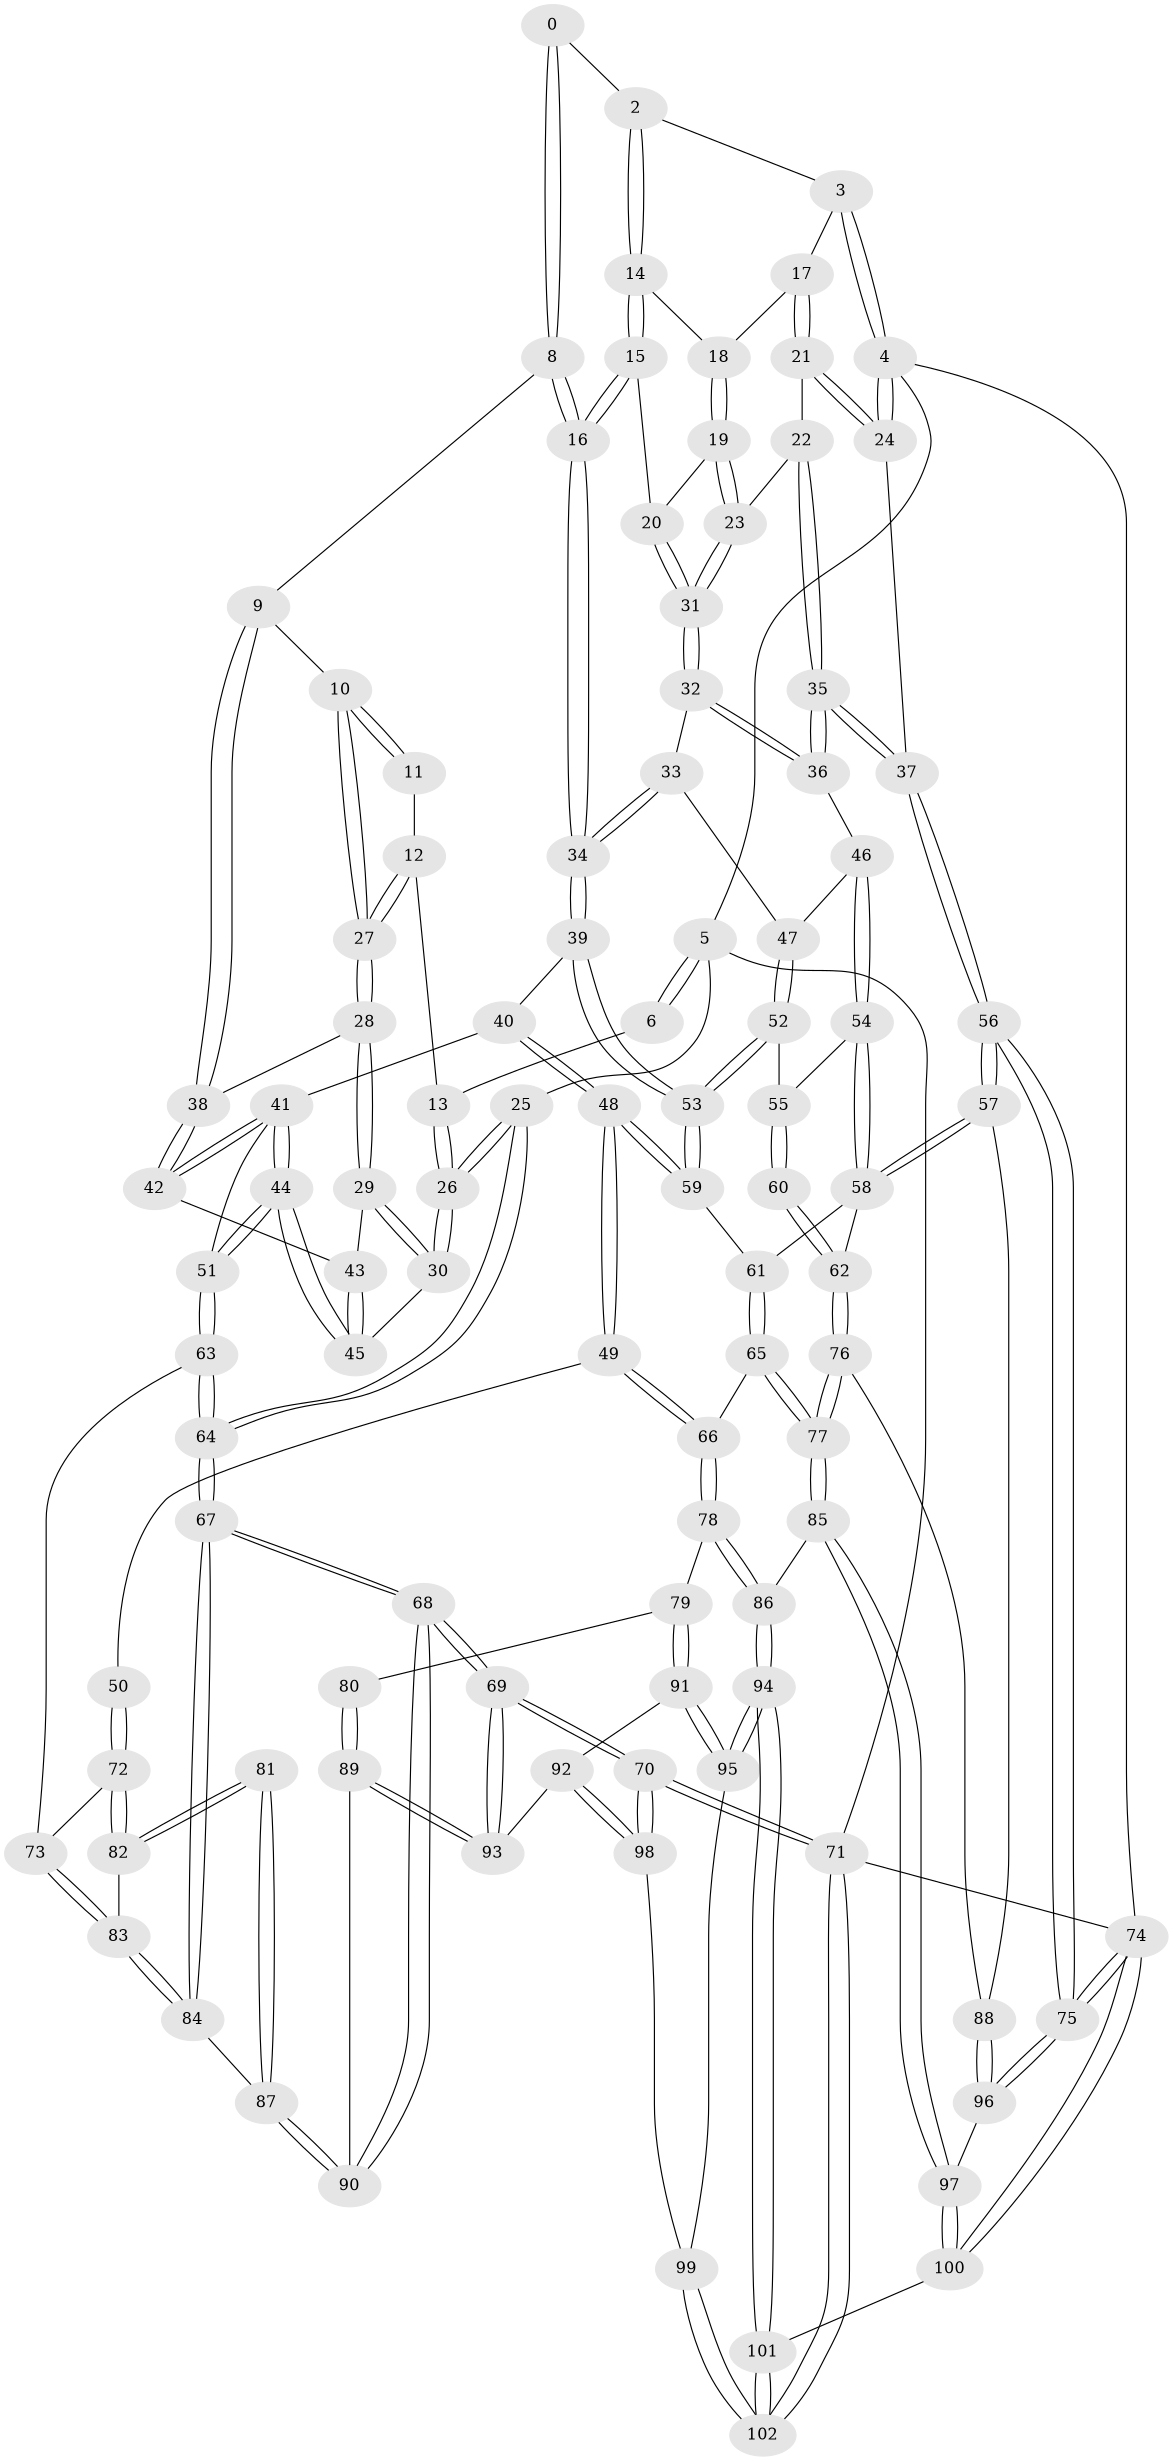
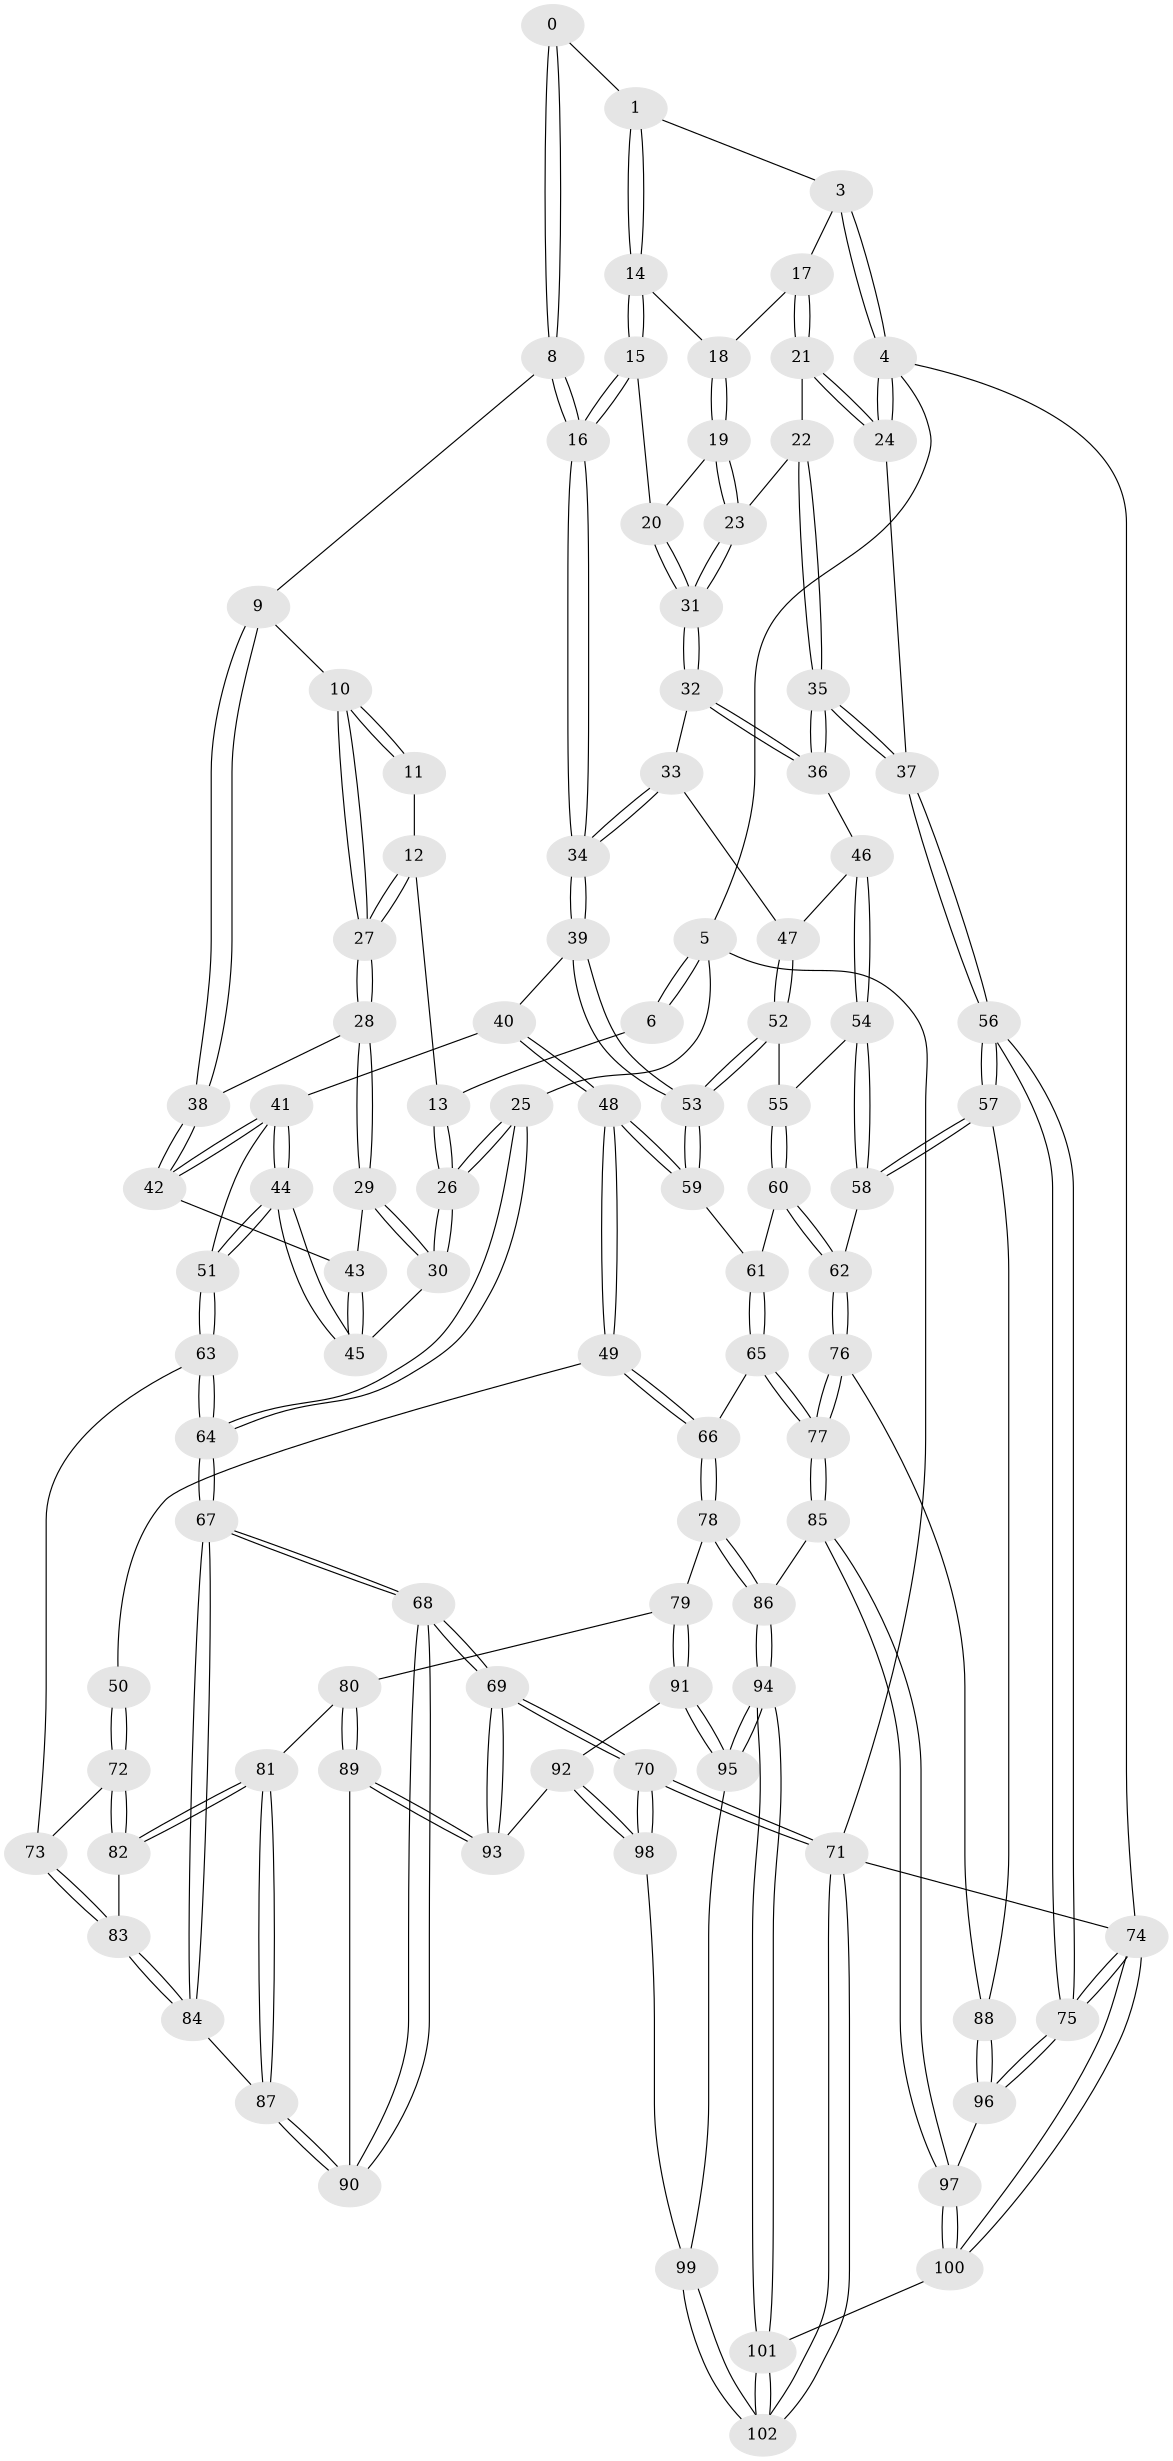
node "2": label "2" -> "1"
edge "58" -- "61": now "60" -- "61"
edge "80" -- "81": added
